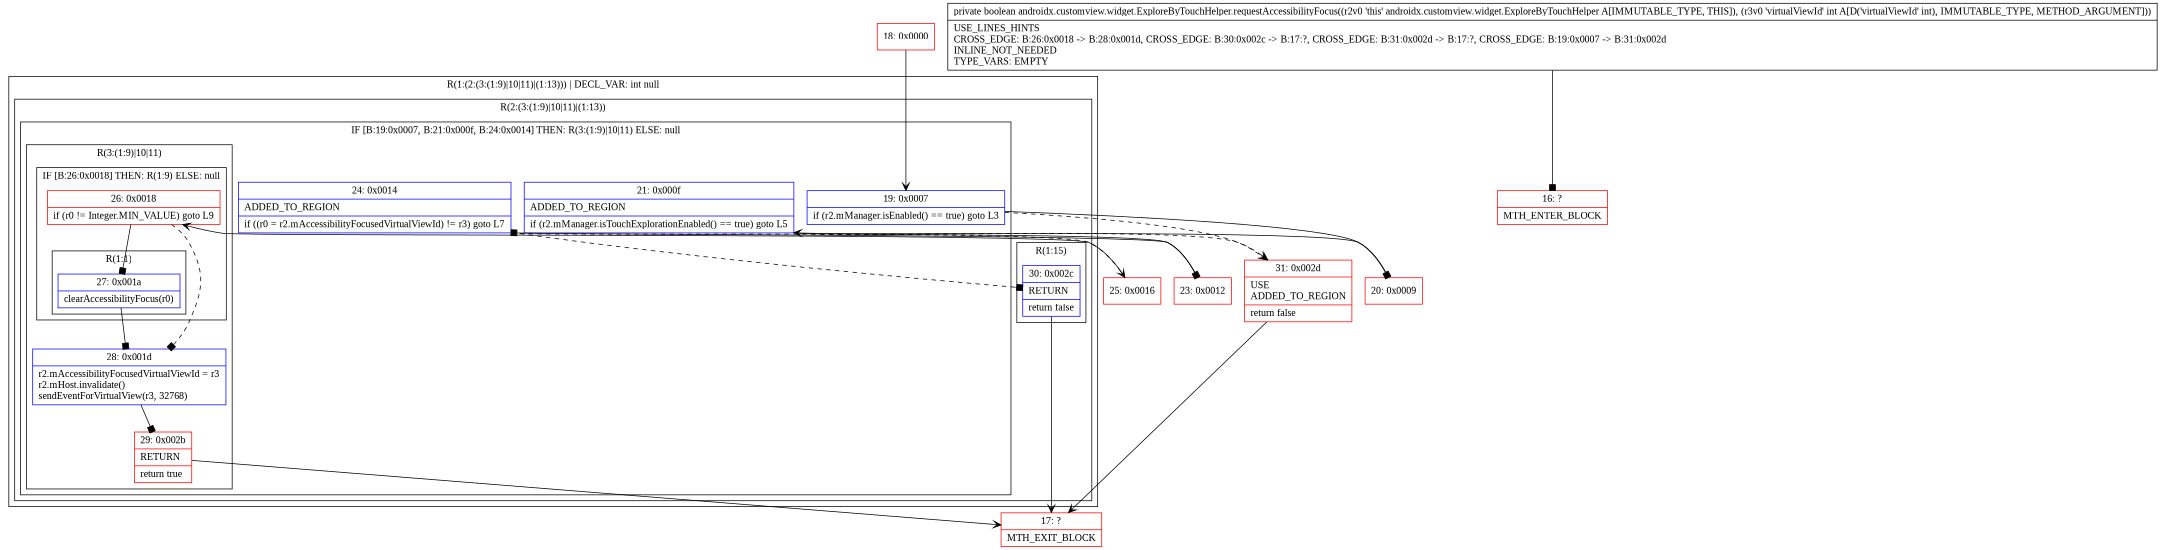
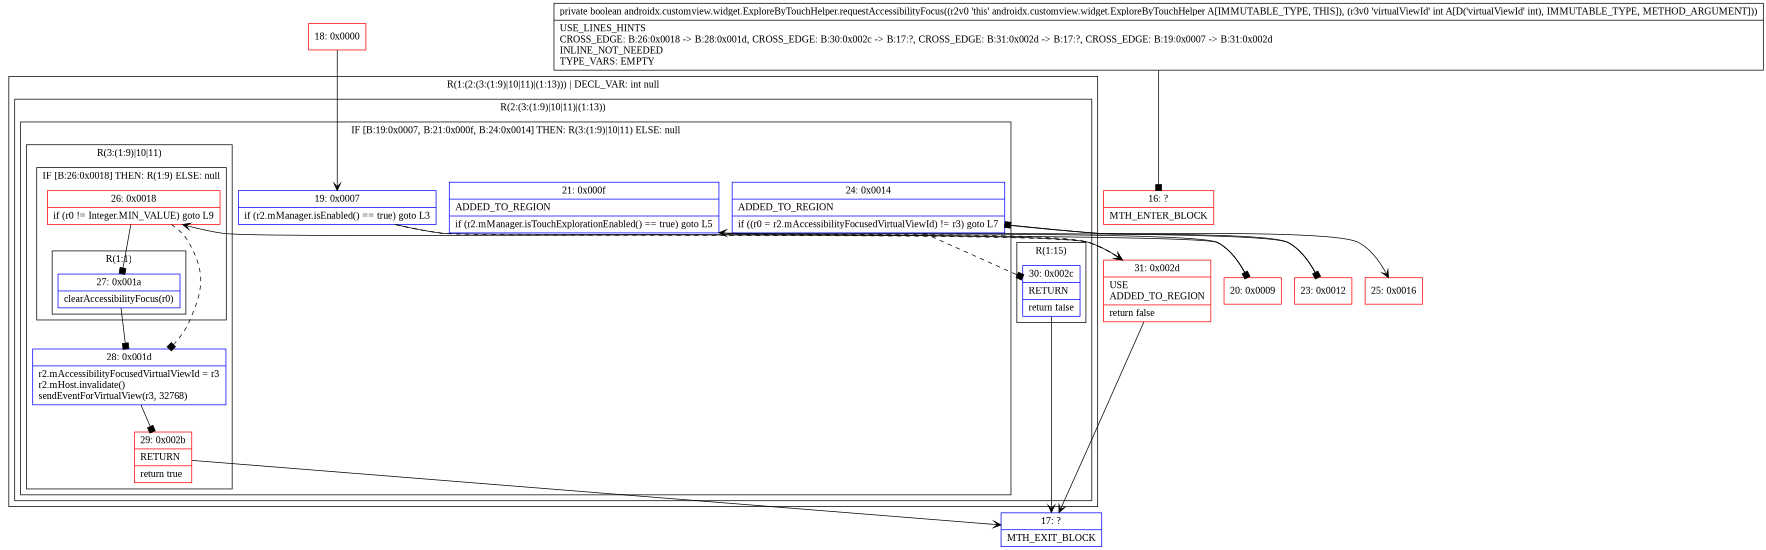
edge "24: 0x0014" -> "25: 0x0016": style dashed -> solid
edge "25: 0x0016" -> "26: 0x0018": now "31: 0x002d" -> "26: 0x0018"
node "17: ?": color red -> blue
